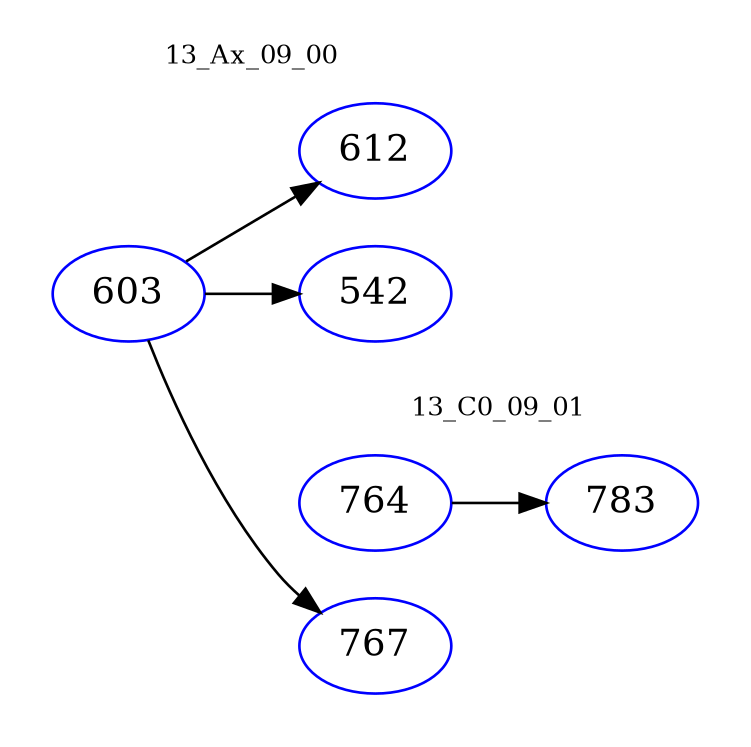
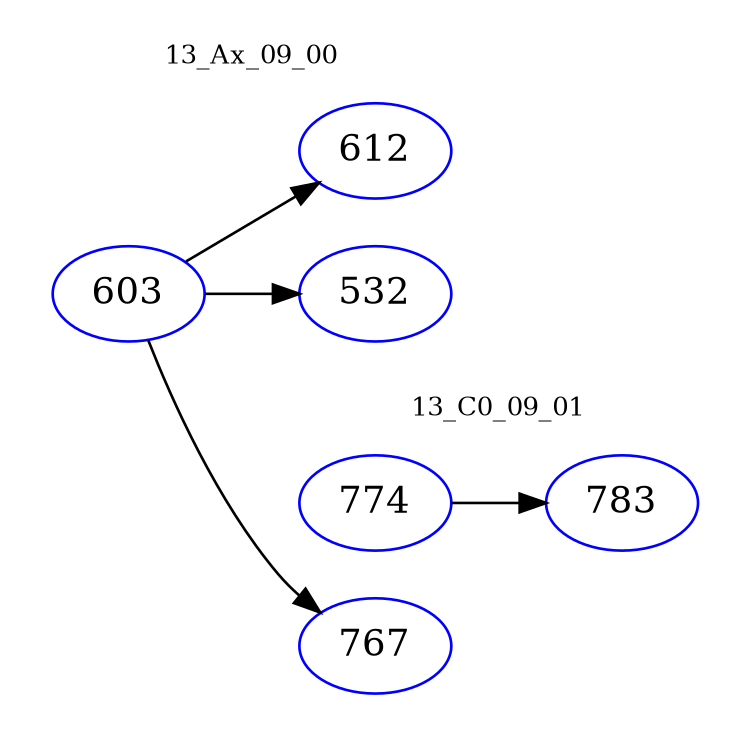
node "542": label "542" -> "532"
node "764": label "764" -> "774"
